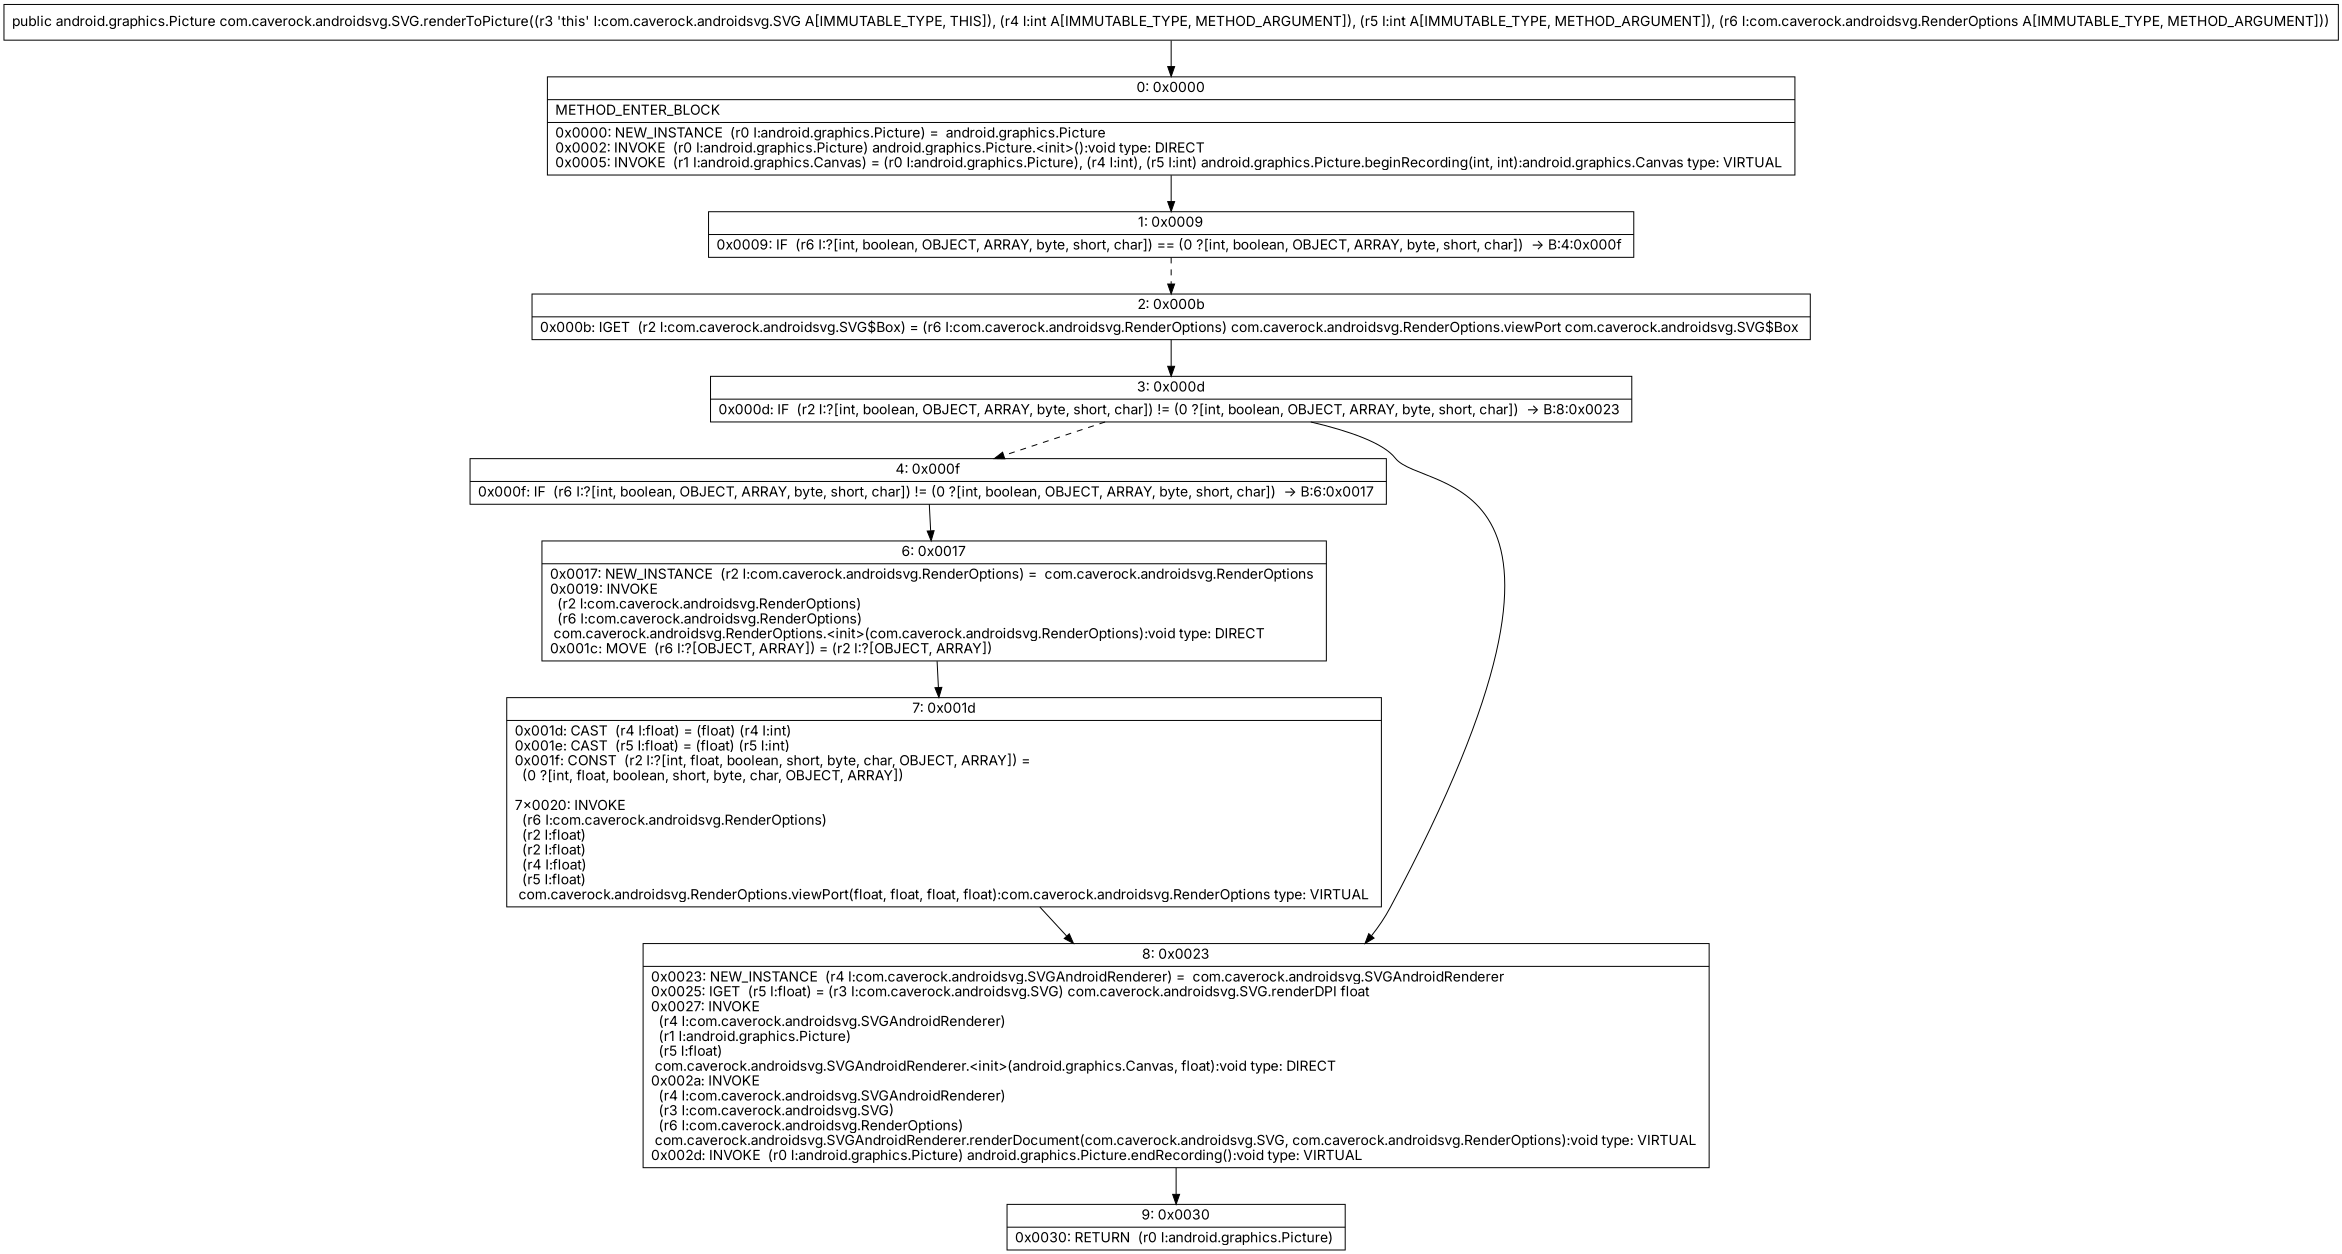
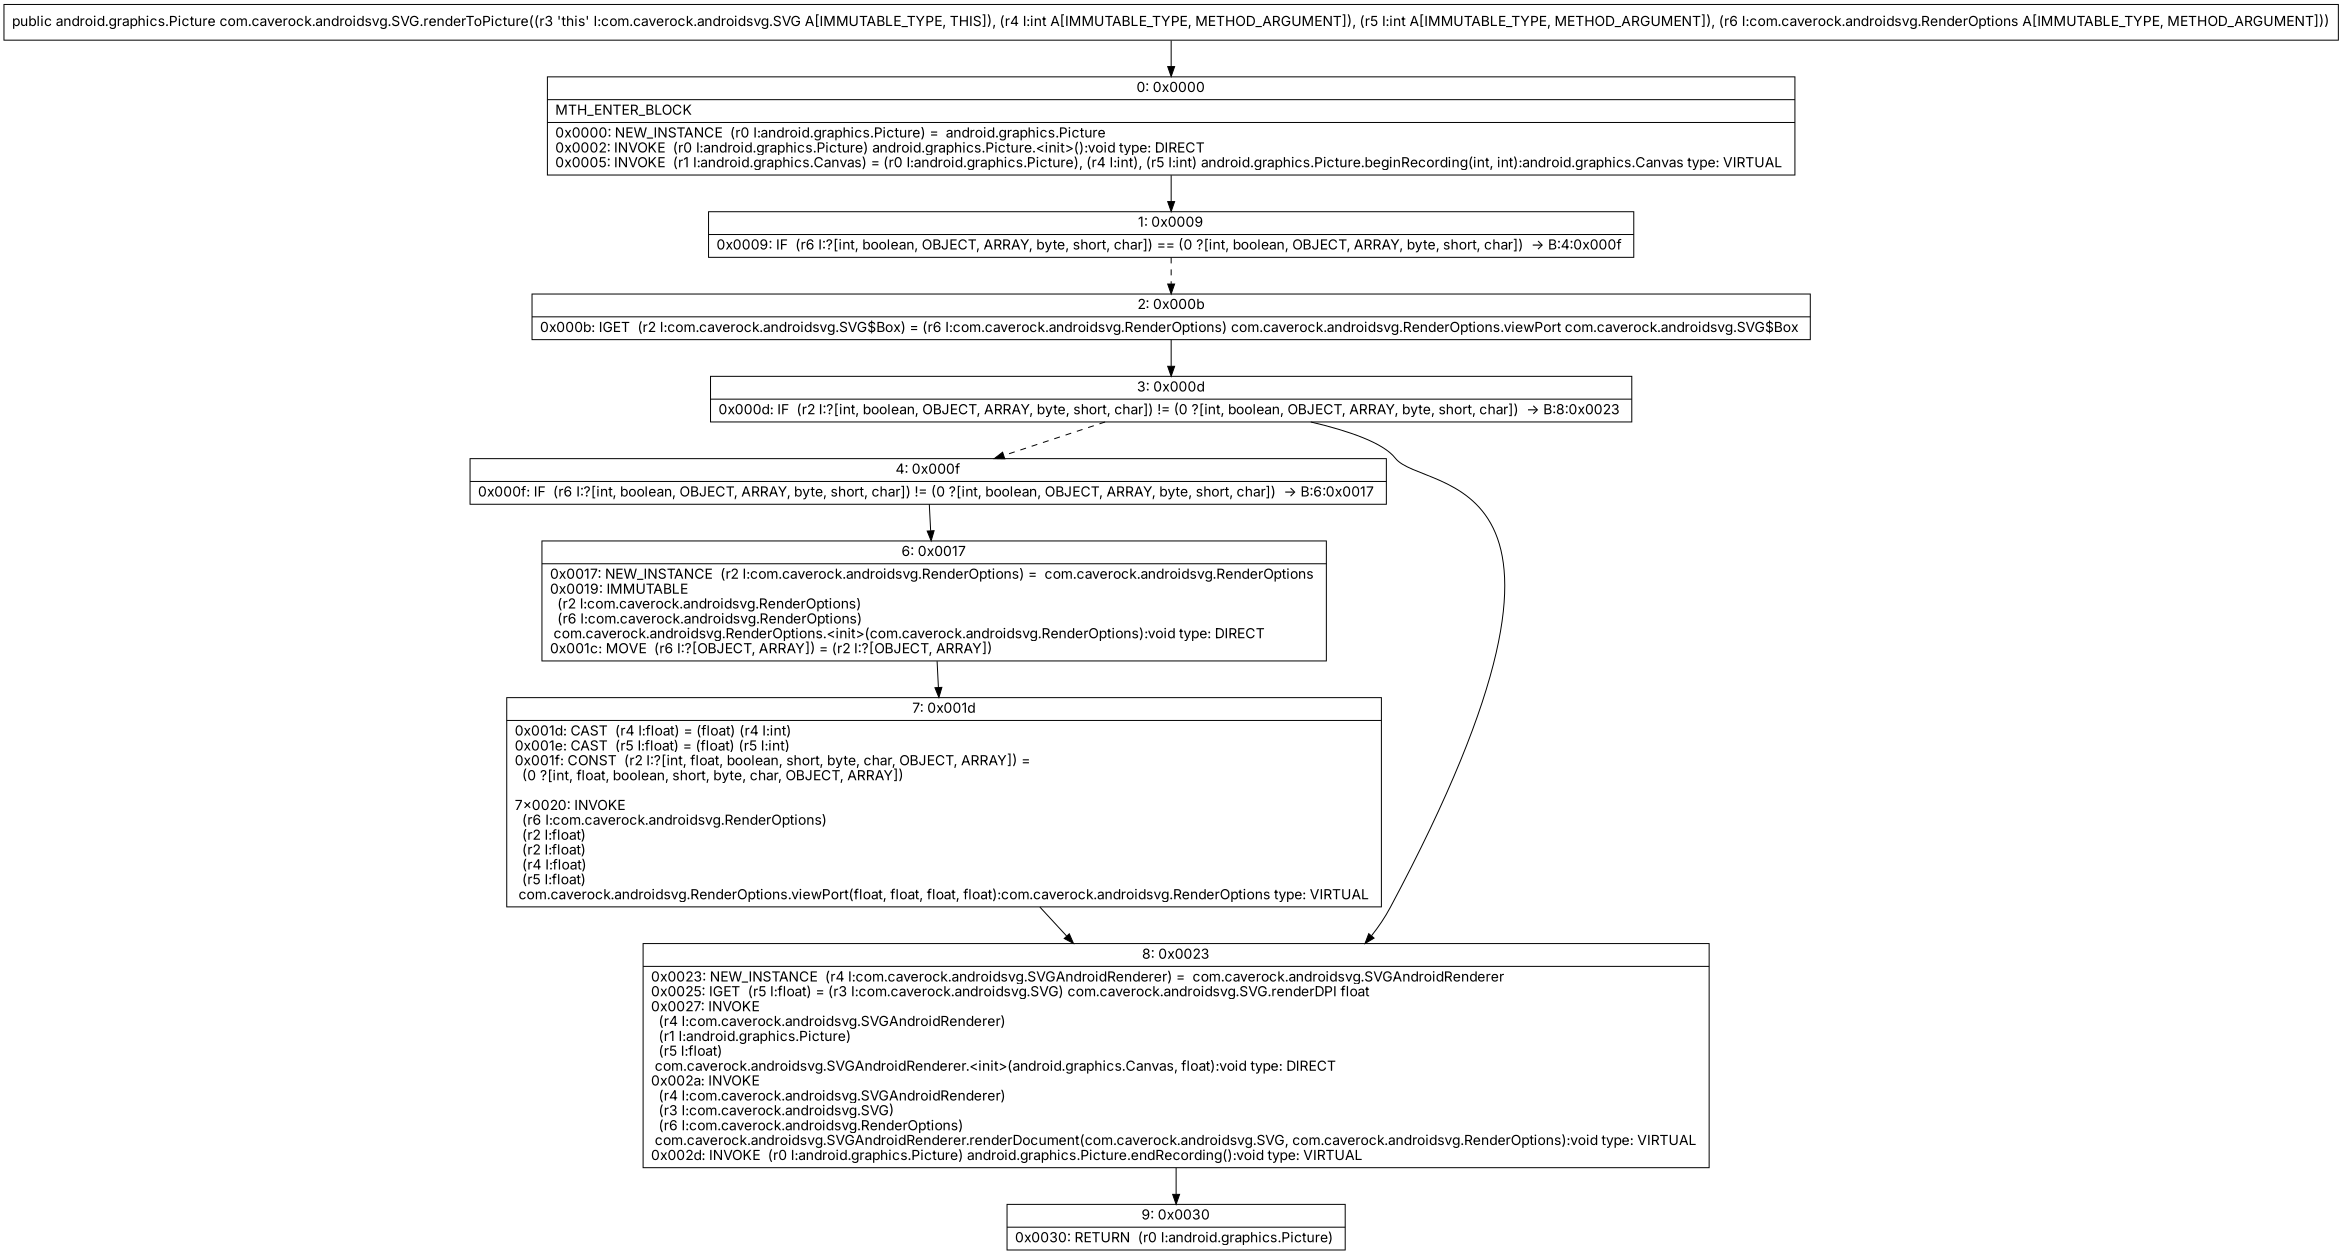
node "0: 0x0000": text "METHOD_ENTER_BLOCK" -> "MTH_ENTER_BLOCK"
node "6: 0x0017": text "0x0019: INVOKE" -> "0x0019: IMMUTABLE"
